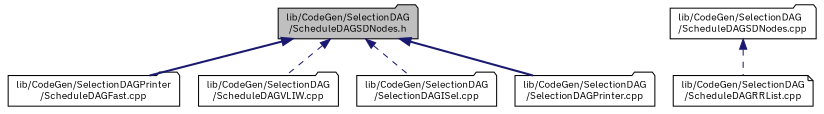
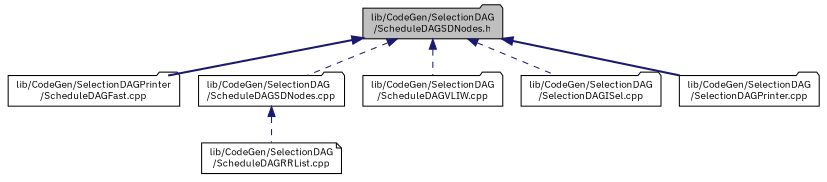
edge "lib/CodeGen/SelectionDAG /ScheduleDAGSDNodes.cpp" -> "lib/CodeGen/SelectionDAG /ScheduleDAGSDNodes.h": added
